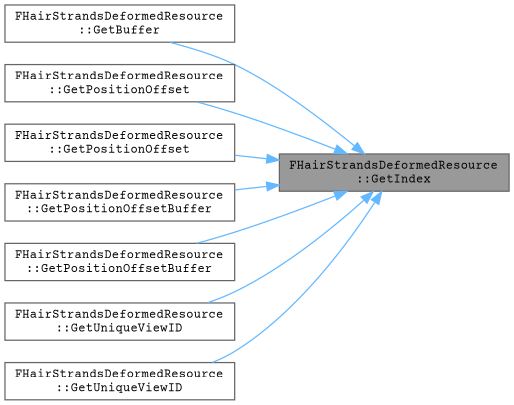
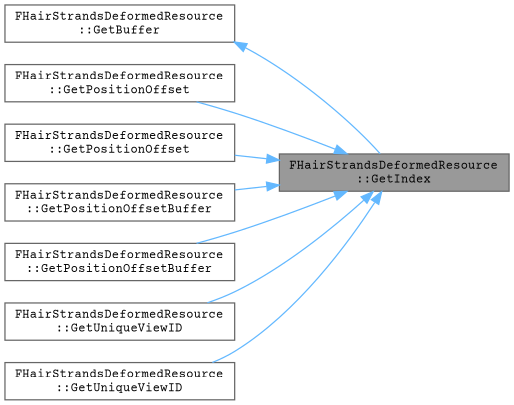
edge "FHairStrandsDeformedResource ::GetBuffer" -> "FHairStrandsDeformedResource ::GetIndex": reversed
